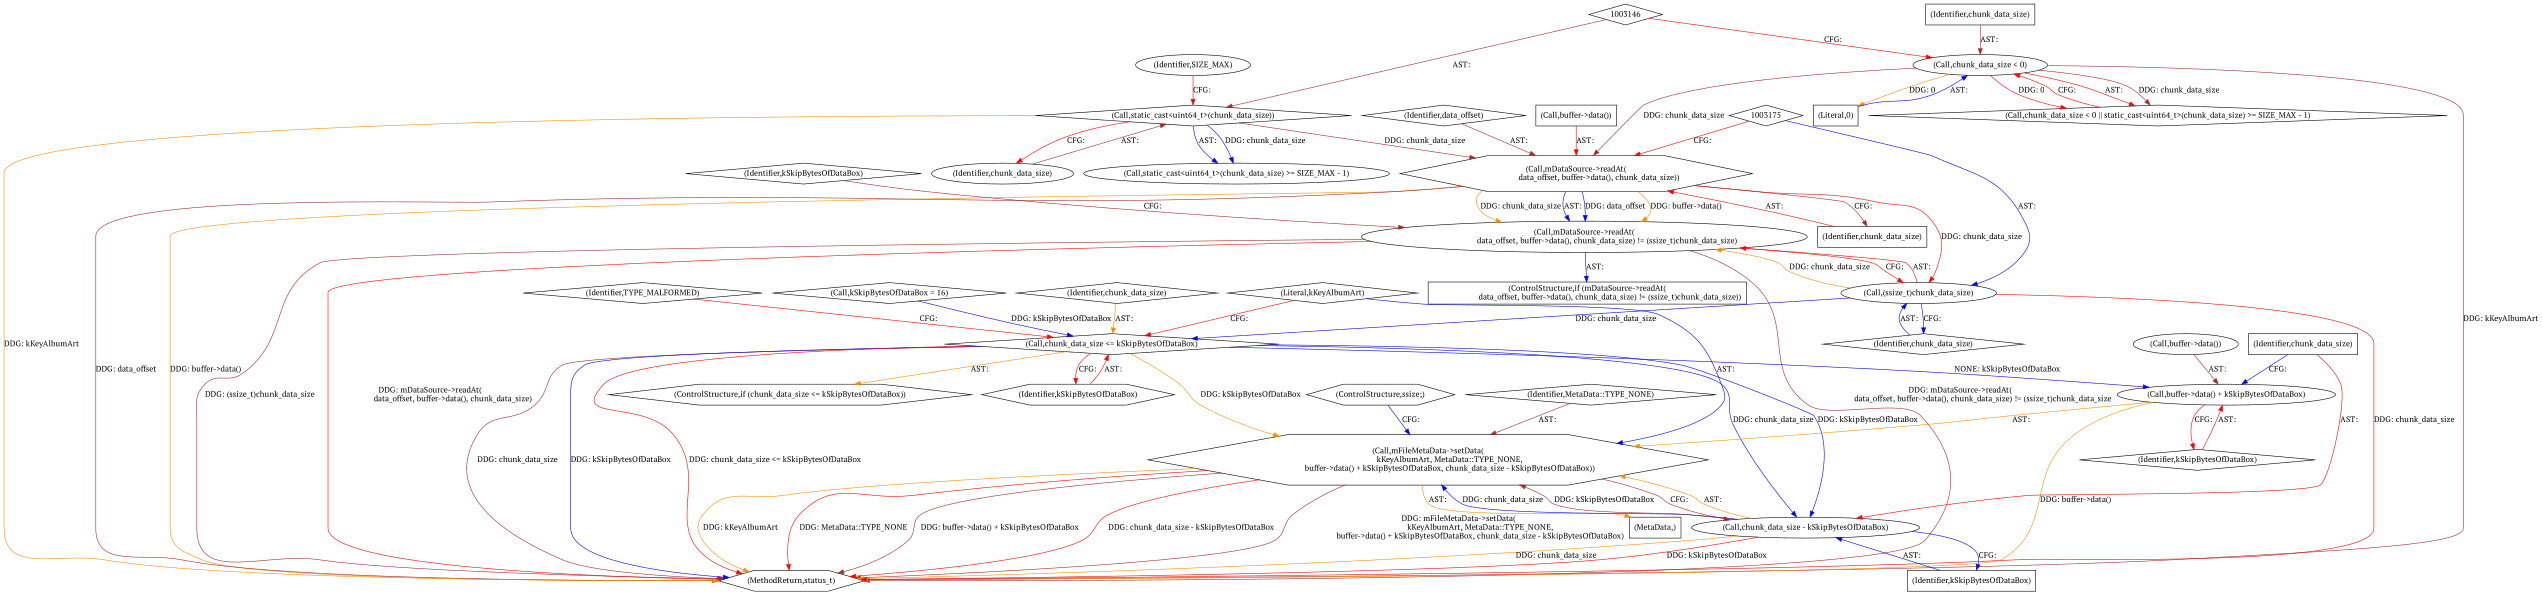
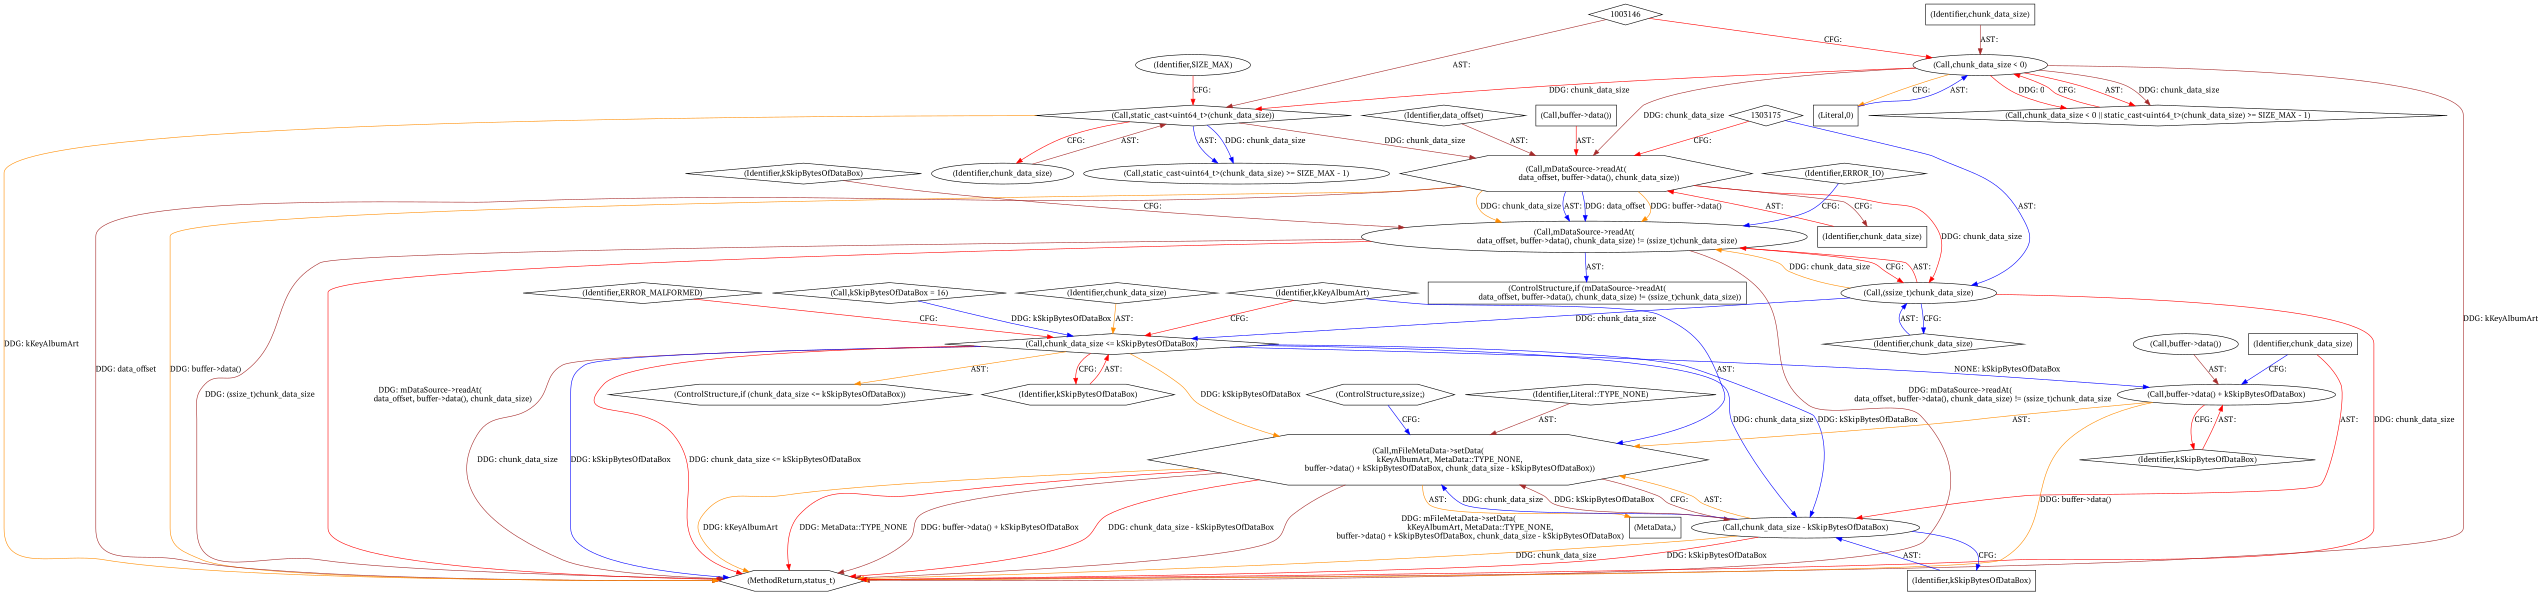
edge "(Call,chunk_data_size < 0)" -> "(Call,static_cast<uint64_t>(chunk_data_size))": added, label "DDG: chunk_data_size"
edge "(Call,chunk_data_size < 0)" -> "(Literal,0)": label "DDG: 0" -> "CFG: "
node "1003175": label "1003175" -> "1303175"
node "(Identifier,ERROR_IO)": added
node "(Identifier,TYPE_MALFORMED)": label "(Identifier,TYPE_MALFORMED)" -> "(Identifier,ERROR_MALFORMED)"
node "(Literal,kKeyAlbumArt)": label "(Literal,kKeyAlbumArt)" -> "(Identifier,kKeyAlbumArt)"
node "(Identifier,MetaData::TYPE_NONE)": label "(Identifier,MetaData::TYPE_NONE)" -> "(Identifier,Literal::TYPE_NONE)"
